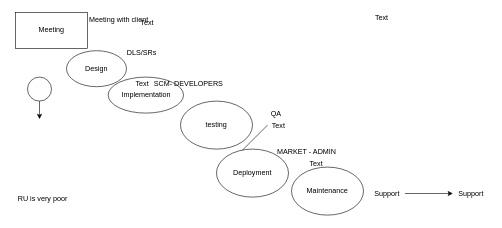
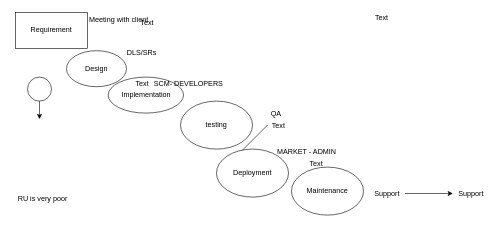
node "Meeting": label "Meeting" -> "Requirement"
